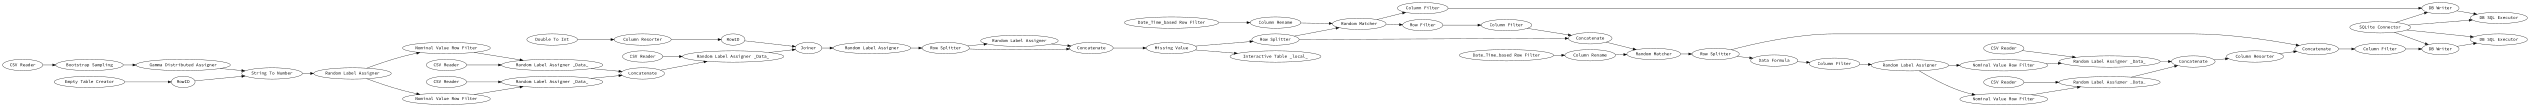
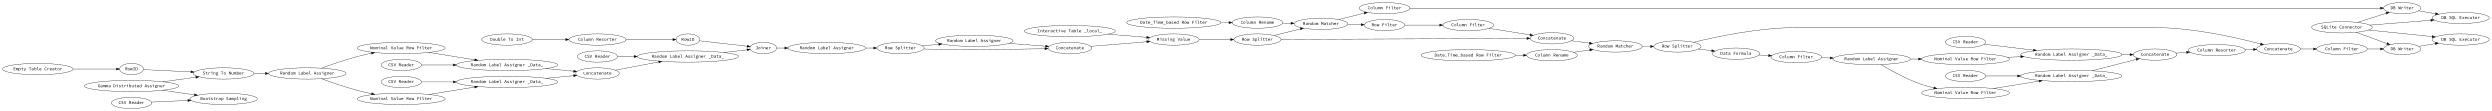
edge "Missing Value" -> "Interactive Table _local_": reversed
edge "Bootstrap Sampling" -> "Gamma Distributed Assigner": reversed
